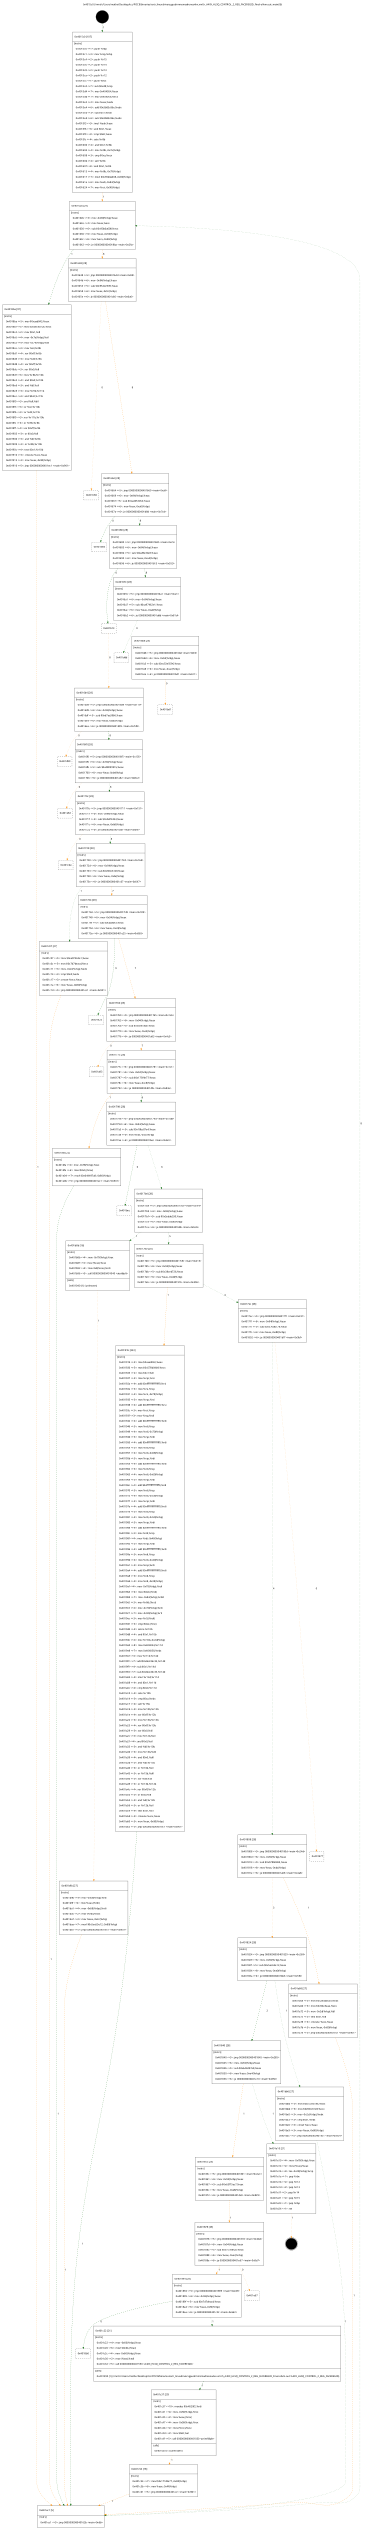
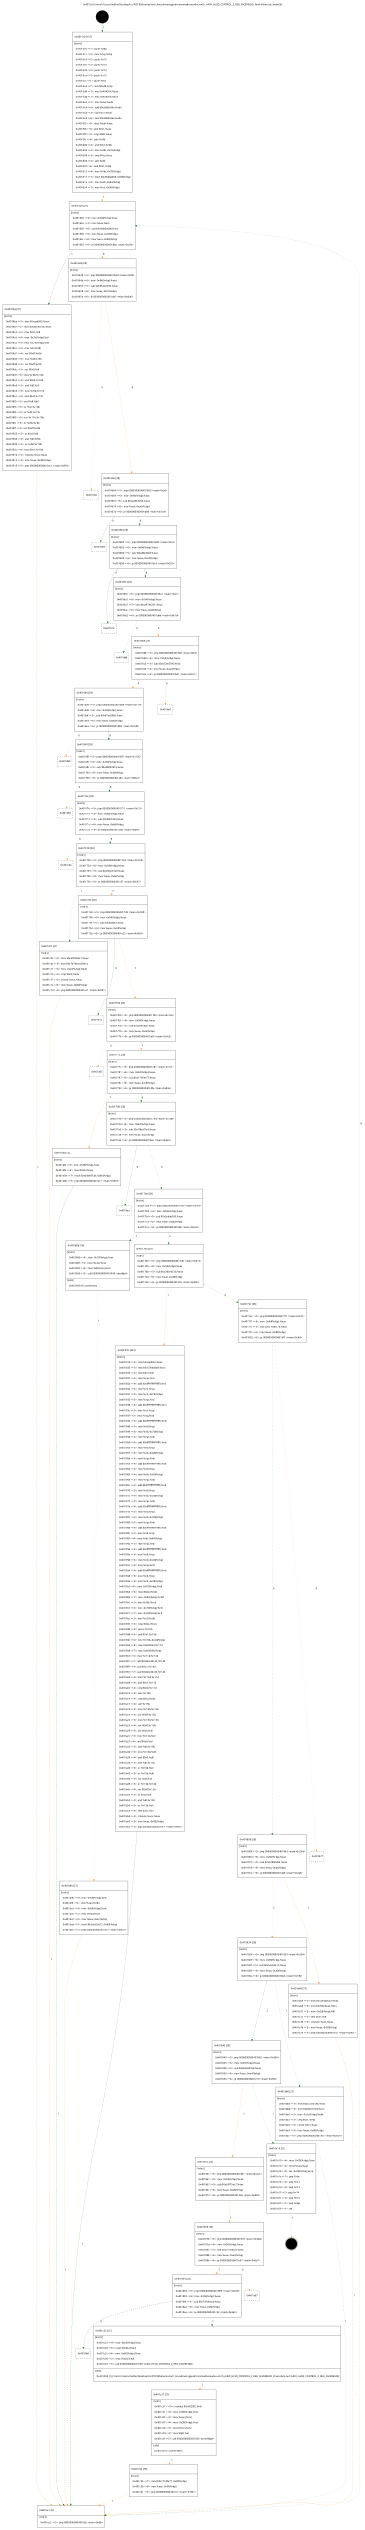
edge "0x40169c [28]" -> "0x4016b8 [28]": added, label "8"
edge "0x401b13" -> "0x4016d4 [28]": now "0x4016b8 [28]" -> "0x4016d4 [28]"
edge "0x401c22 [21]" -> "0x401c37 [29]": color darkgreen -> darkorange
